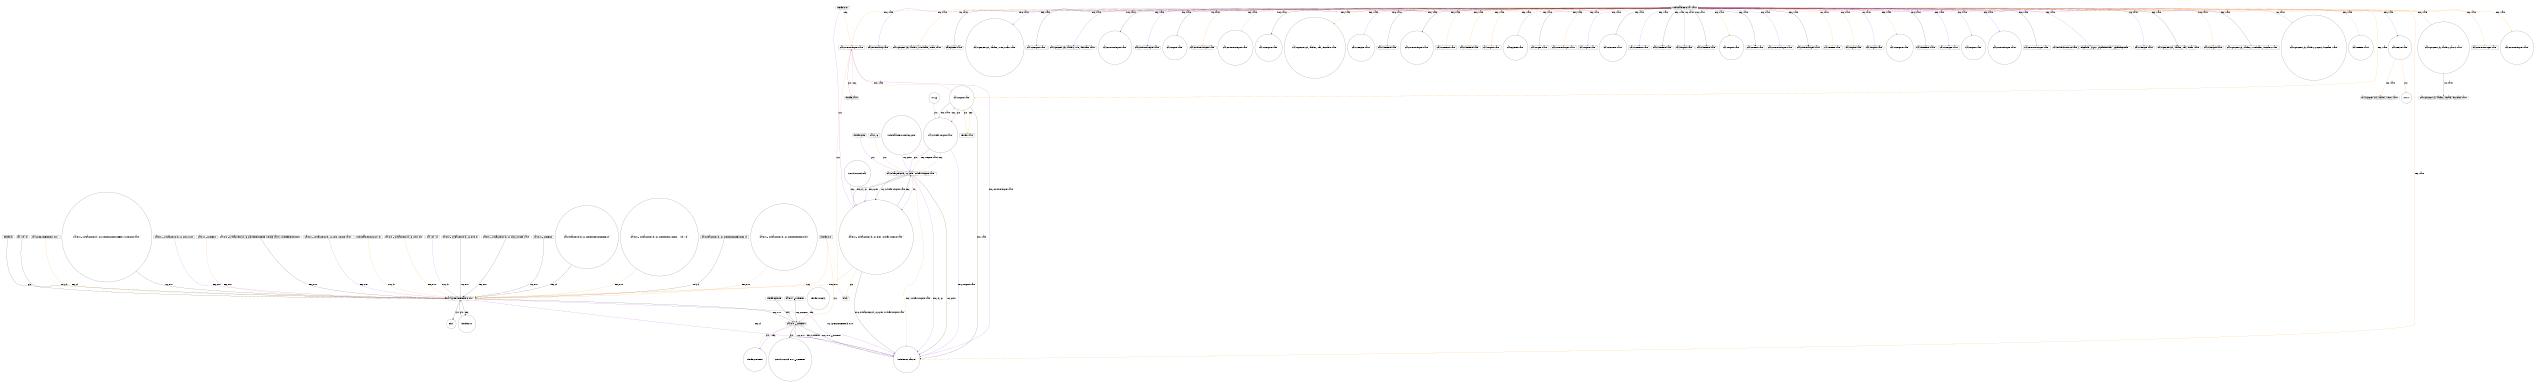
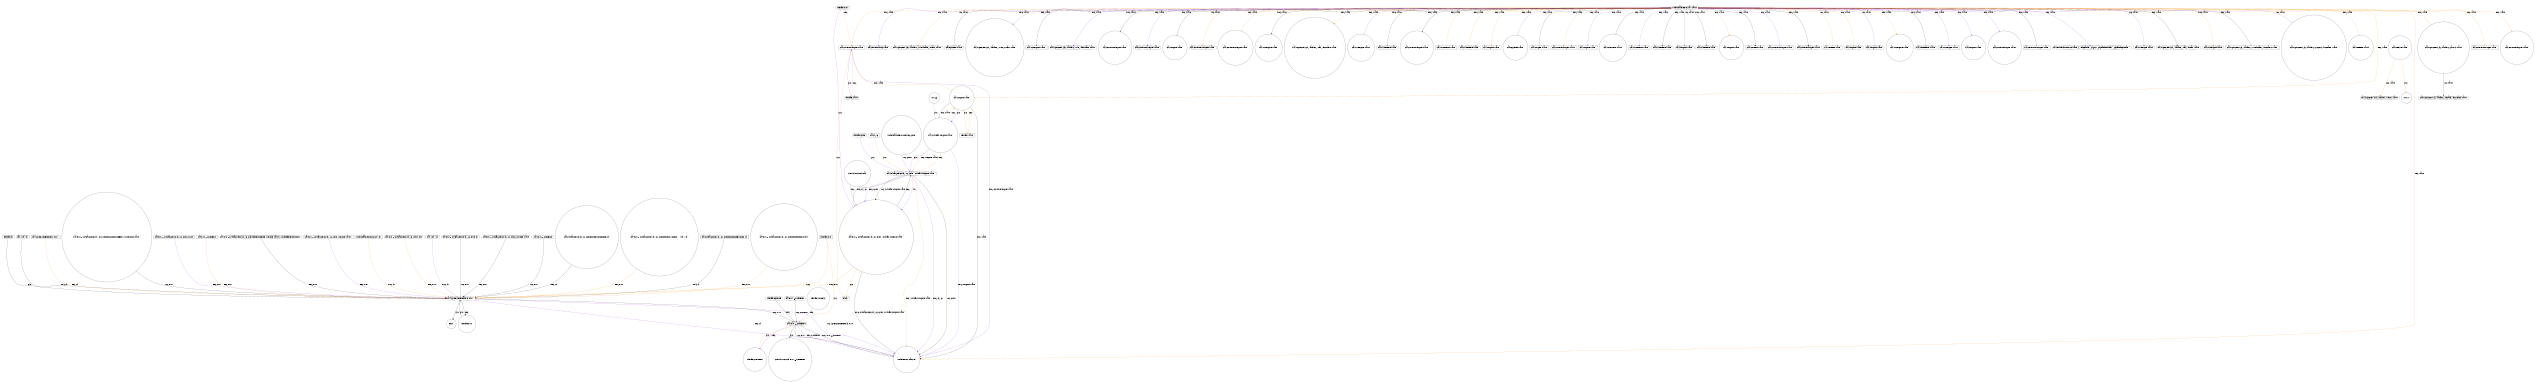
edge "(MethodParameterIn,zval *zvalue)" -> "(Call,Z_RES_P(zvalue))": removed, label "DDG: zvalue"
